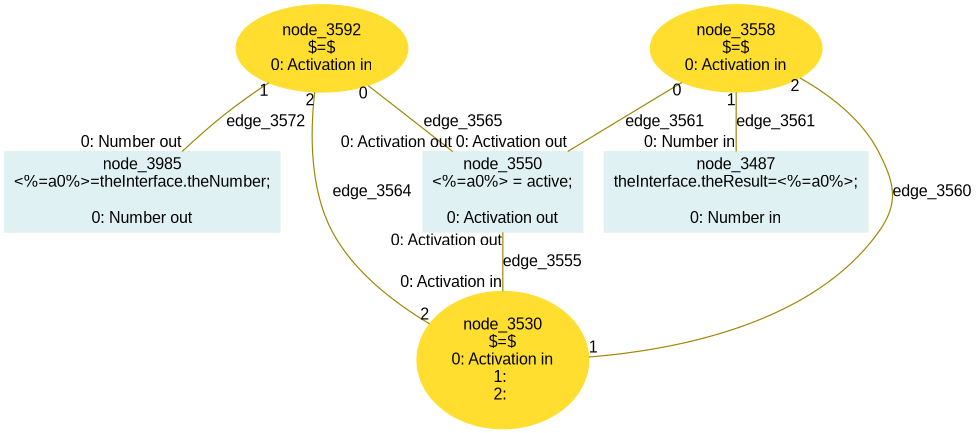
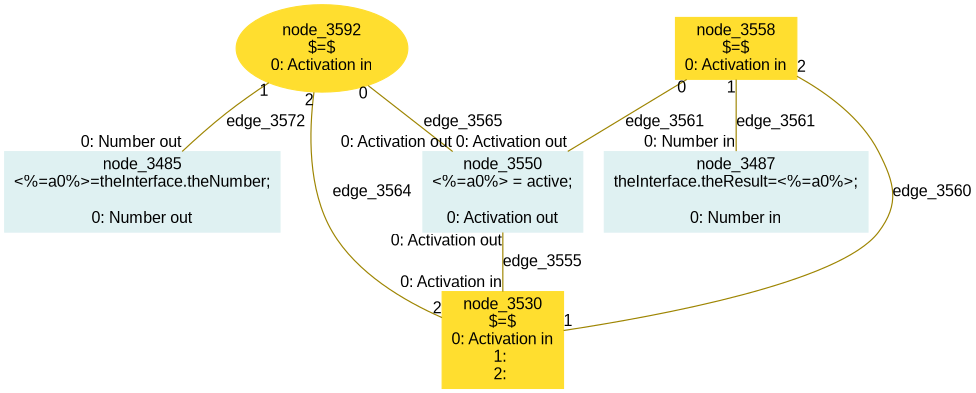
node "node_3558 $=$ 0: Activation in": shape ellipse -> box
node "node_3985 <%=a0%>=theInterface.theNumber; 0: Number out": label "node_3985 <%=a0%>=theInterface.theNumber; 0: Number out" -> "node_3485 <%=a0%>=theInterface.theNumber; 0: Number out"
node "node_3530 $=$ 0: Activation in 1: 2:": shape ellipse -> box
